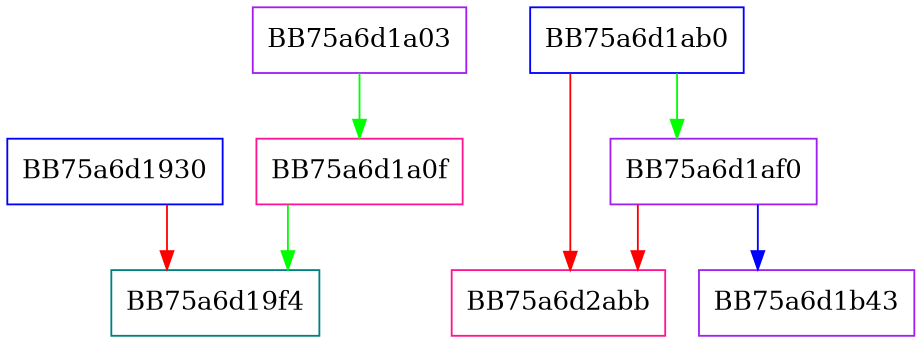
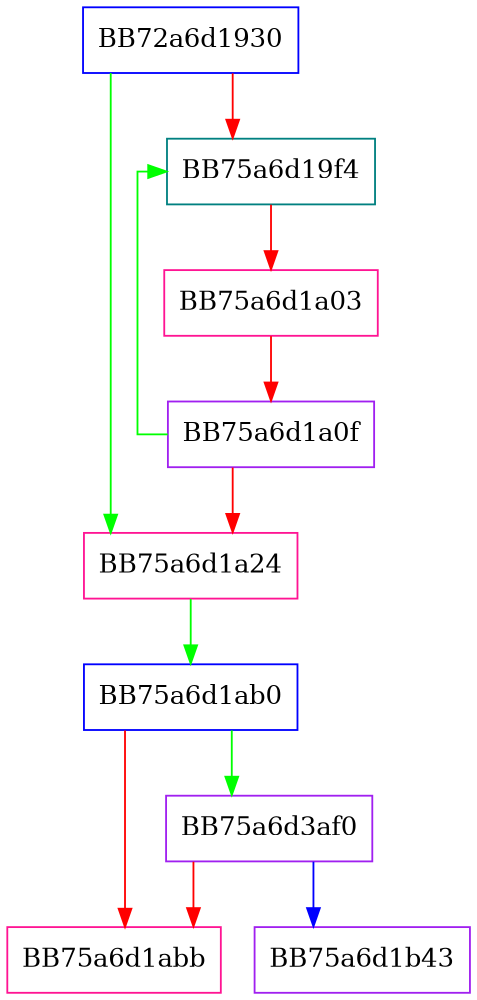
node "BB75a6d1a03": color purple -> deeppink
edge "BB75a6d1a03" -> "BB75a6d1a0f": color green -> red
node "BB75a6d1930": label "BB75a6d1930" -> "BB72a6d1930"
node "BB75a6d1a0f": color deeppink -> purple
node "BB75a6d1af0": label "BB75a6d1af0" -> "BB75a6d3af0"
edge "BB75a6d19f4" -> "BB75a6d1a03": added
node "BB75a6d2abb": label "BB75a6d2abb" -> "BB75a6d1abb"
node "BB75a6d1a24": added
